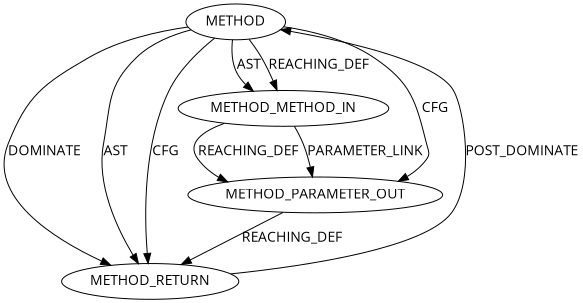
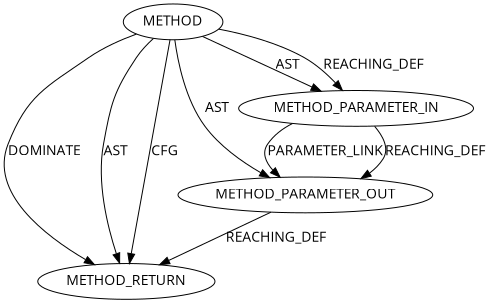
node "METHOD_METHOD_IN": label "METHOD_METHOD_IN" -> "METHOD_PARAMETER_IN"
edge "METHOD" -> "METHOD_PARAMETER_OUT": label "CFG" -> "AST"
edge "METHOD_RETURN" -> "METHOD": removed, label "POST_DOMINATE"
